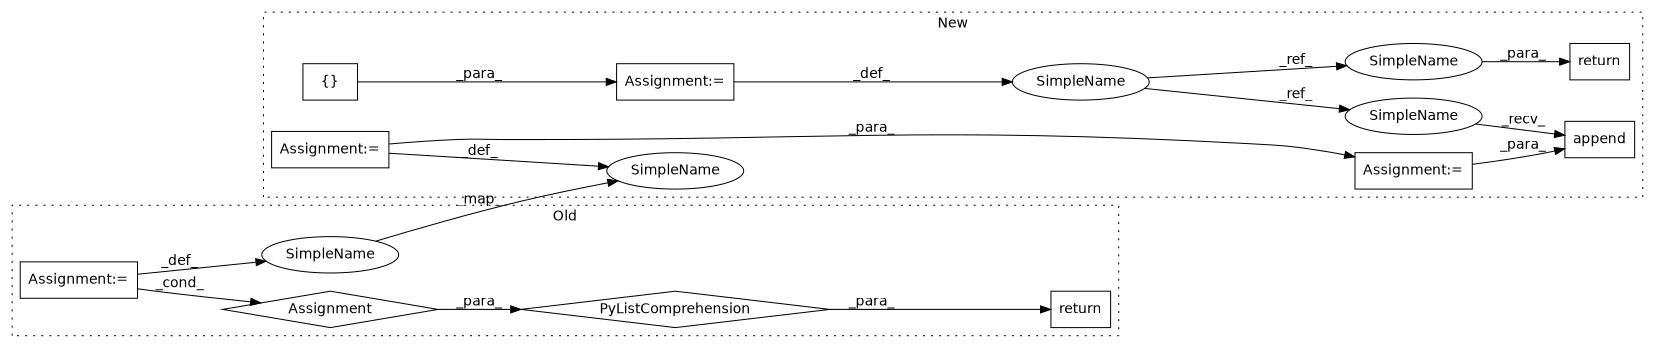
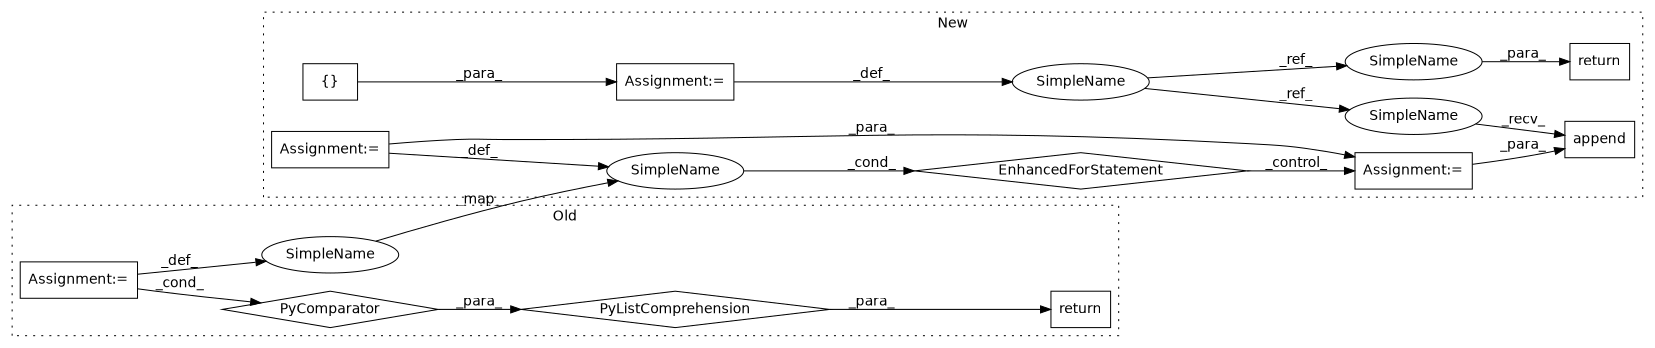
node "EnhancedForStatement": added
node "Assignment": label "Assignment" -> "PyComparator"
